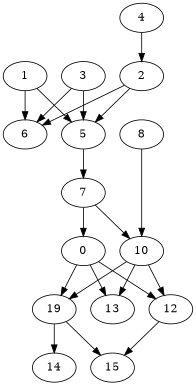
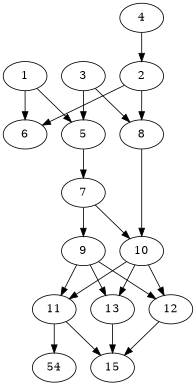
edge "3" -> "6": now "3" -> "8"
edge "2" -> "5": now "2" -> "8"
node "0": label "0" -> "9"
node "19": label "19" -> "11"
edge "13" -> "15": added
node "14": label "14" -> "54"
